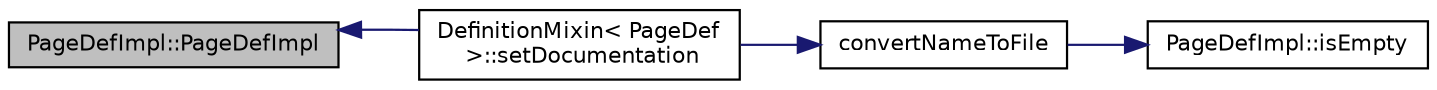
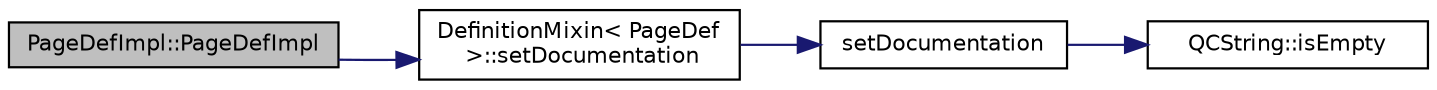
edge "DefinitionMixin< PageDef >::setDocumentation" -> "PageDefImpl::PageDefImpl": reversed
node "convertNameToFile": label "convertNameToFile" -> "setDocumentation"
node "PageDefImpl::isEmpty": label "PageDefImpl::isEmpty" -> "QCString::isEmpty"
